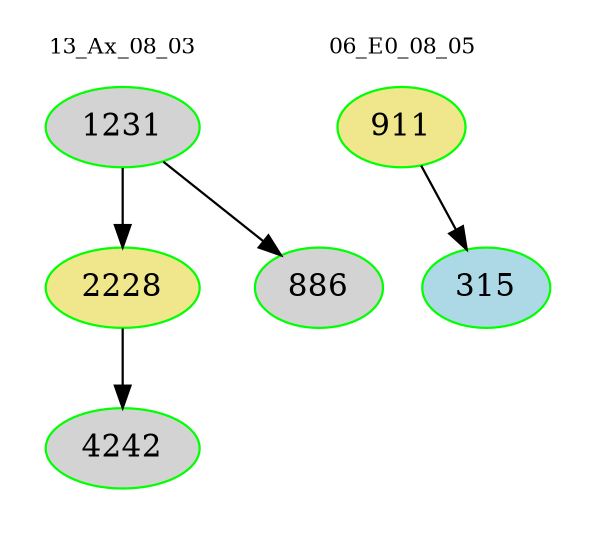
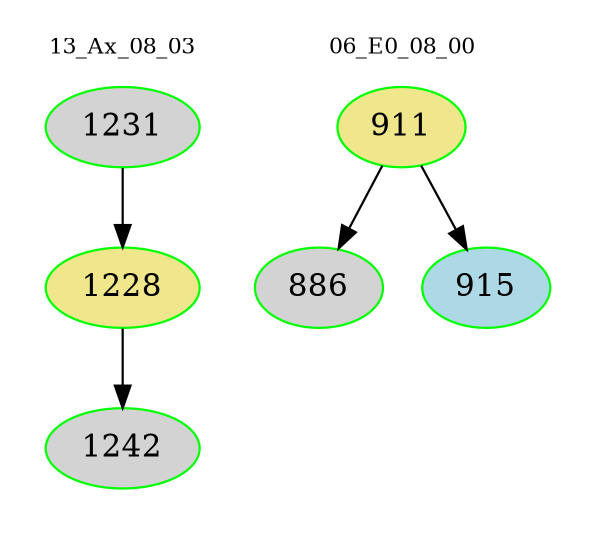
cluster "06_E0_08_05": label "06_E0_08_05" -> "06_E0_08_00"
edge "1231" -> "886": now "911" -> "886"
node "2228": label "2228" -> "1228"
node "315": label "315" -> "915"
node "4242": label "4242" -> "1242"
